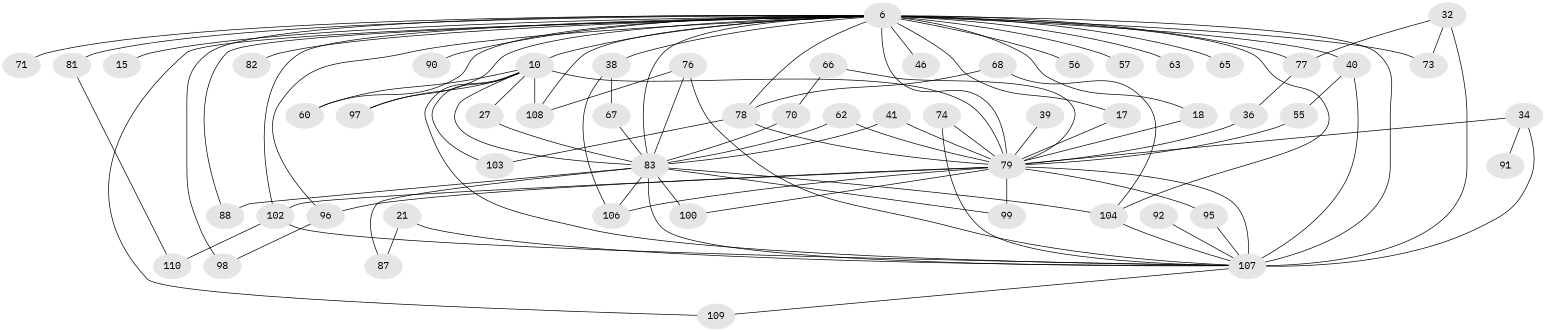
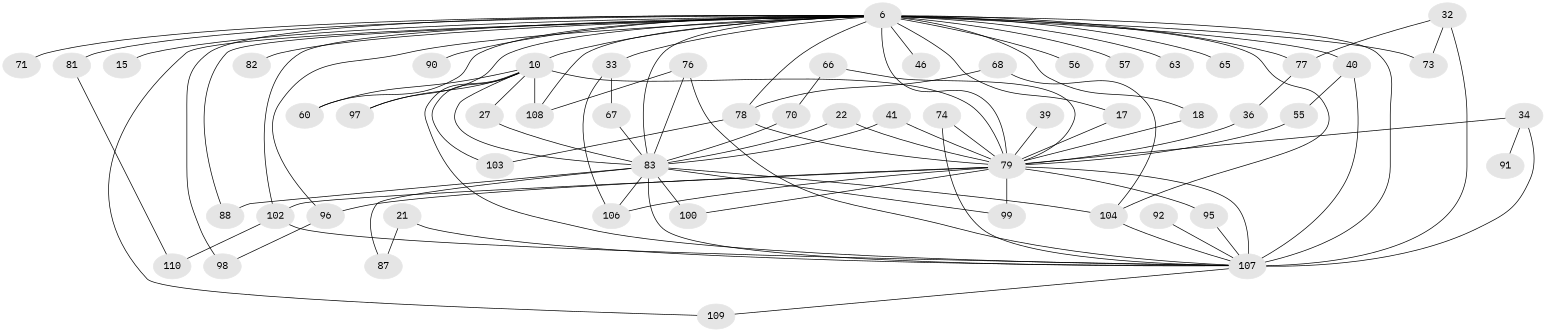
node "38": label "38" -> "33"
node "62": label "62" -> "22"
